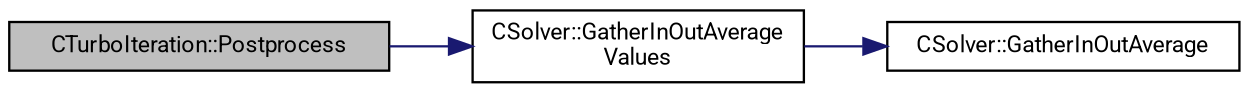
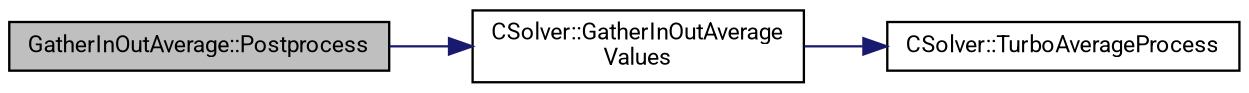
node "CTurboIteration::Postprocess": label "CTurboIteration::Postprocess" -> "GatherInOutAverage::Postprocess"
node "CSolver::GatherInOutAverage": label "CSolver::GatherInOutAverage" -> "CSolver::TurboAverageProcess"
